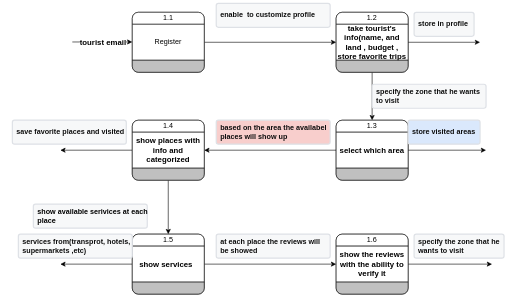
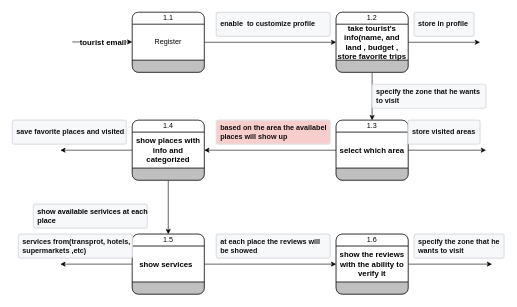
node "enable to customize profile": moved (273, 15) -> (273, 24)
node "store visited areas": fillcolor #dae8fc -> #f7f8f9
